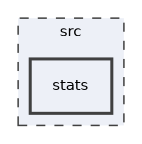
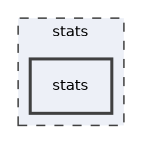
cluster "src": label "src" -> "stats"
